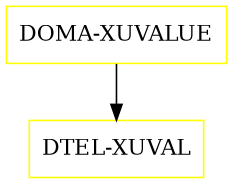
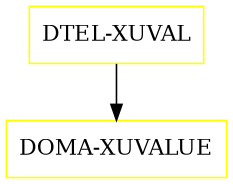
edge "DOMA-XUVALUE" -> "DTEL-XUVAL": reversed
